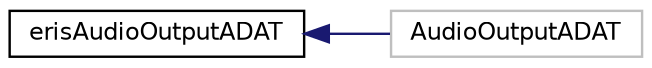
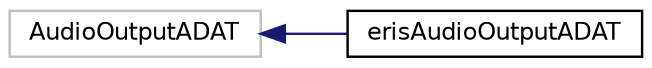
edge "AudioOutputADAT" -> "erisAudioOutputADAT": reversed
